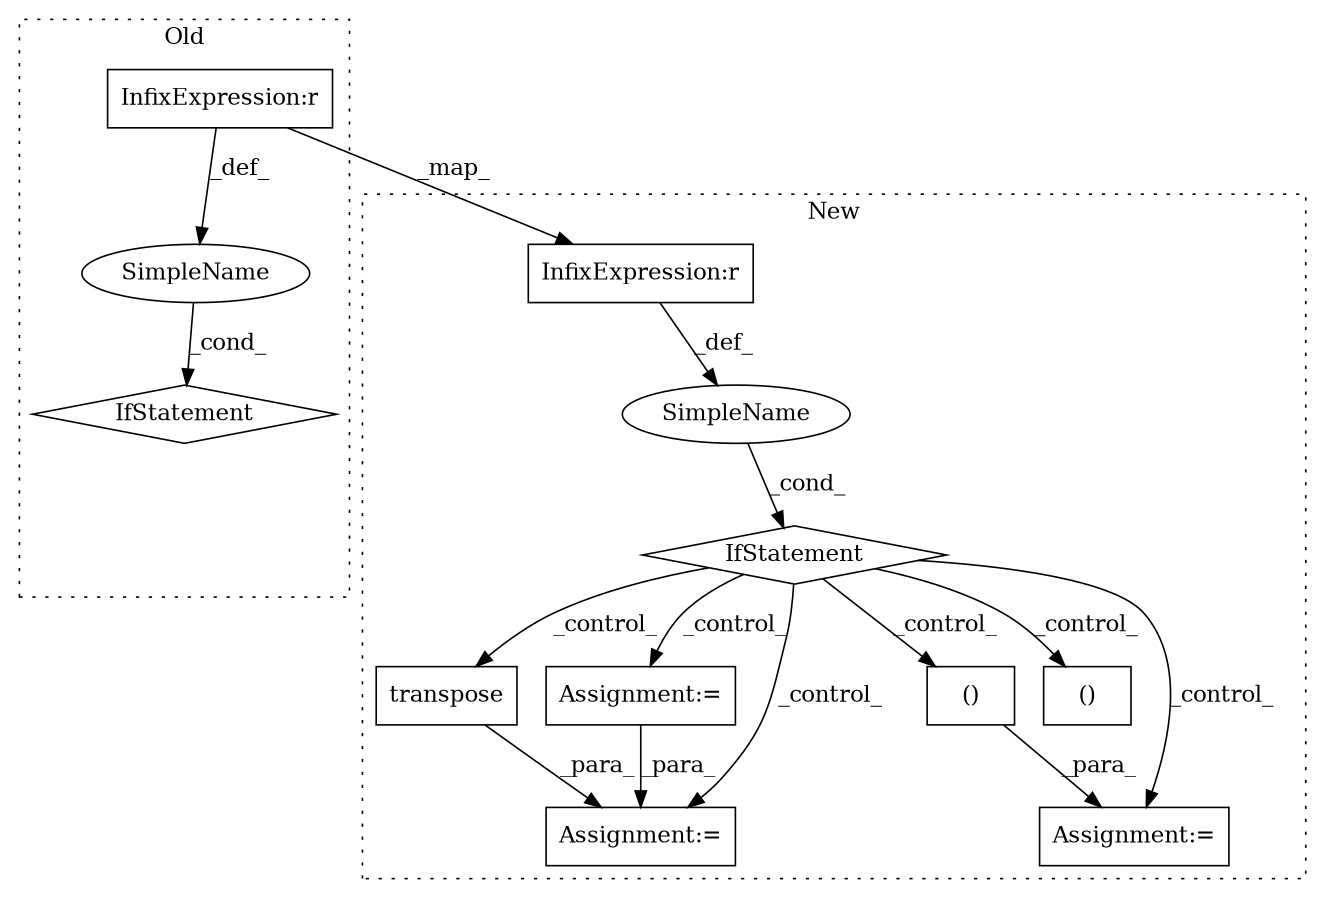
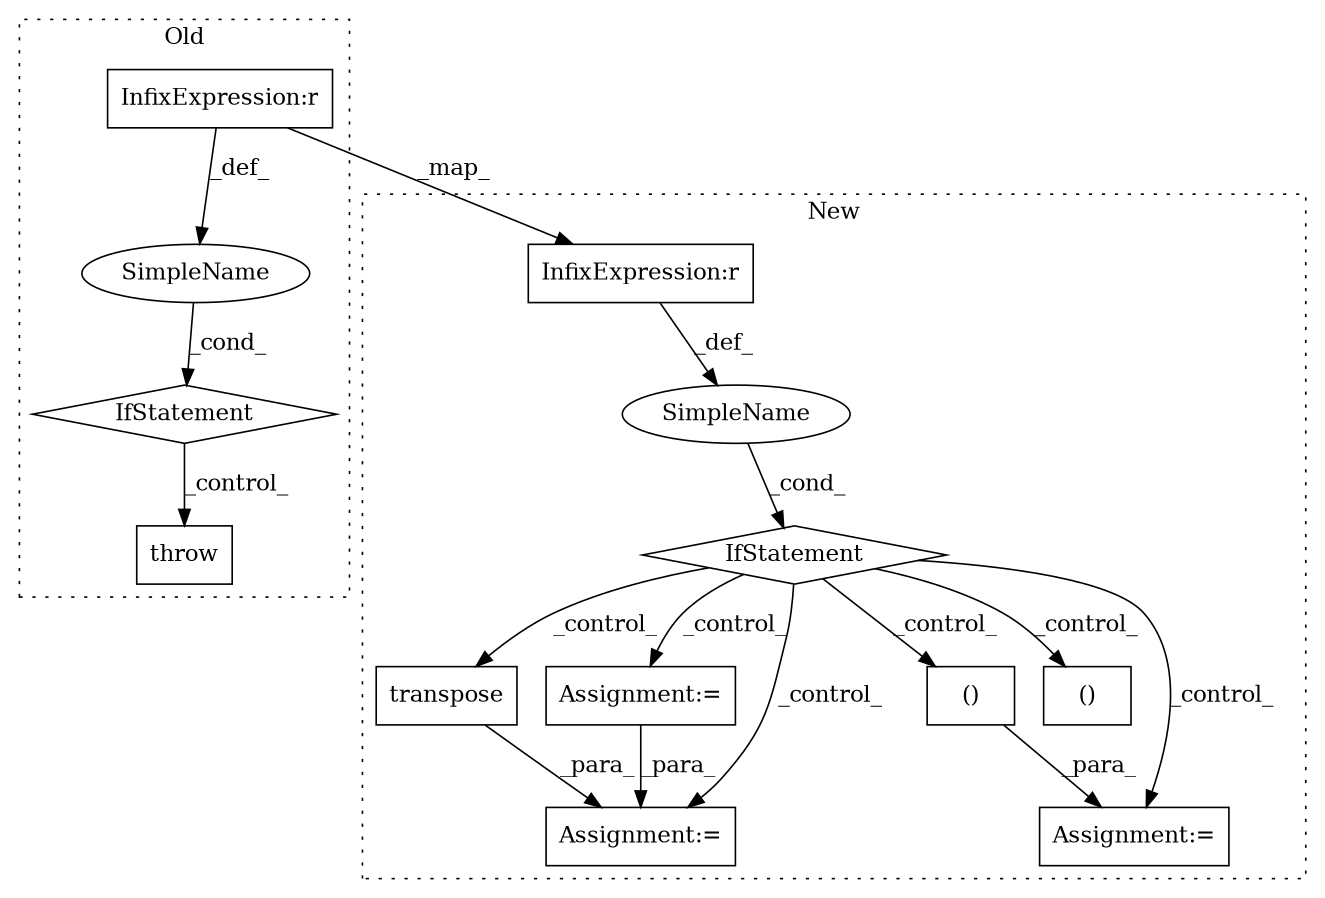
node "throw": added
